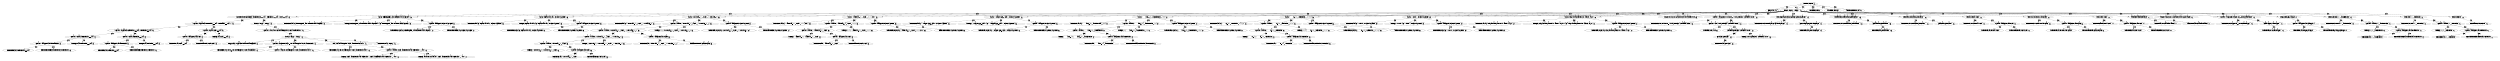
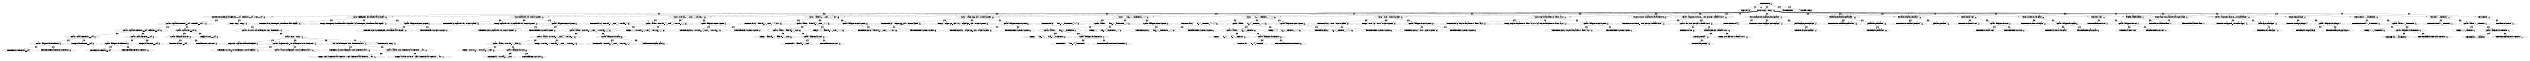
edge "(METHOD,execute)" -> "(METHOD_RETURN,void)": now "(setOwningTarget,setOwningTarget(getOwningTarget()))" -> "(METHOD_RETURN,void)"
node "(IDENTIFIER,me,setType(globType))": added
